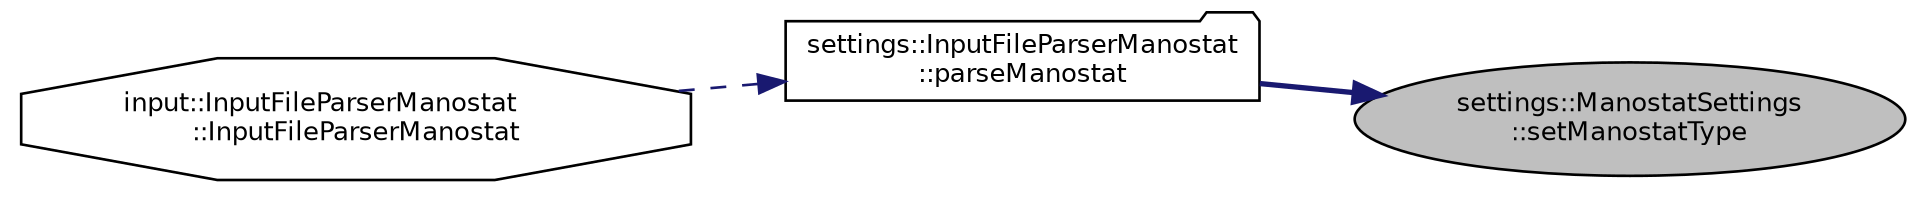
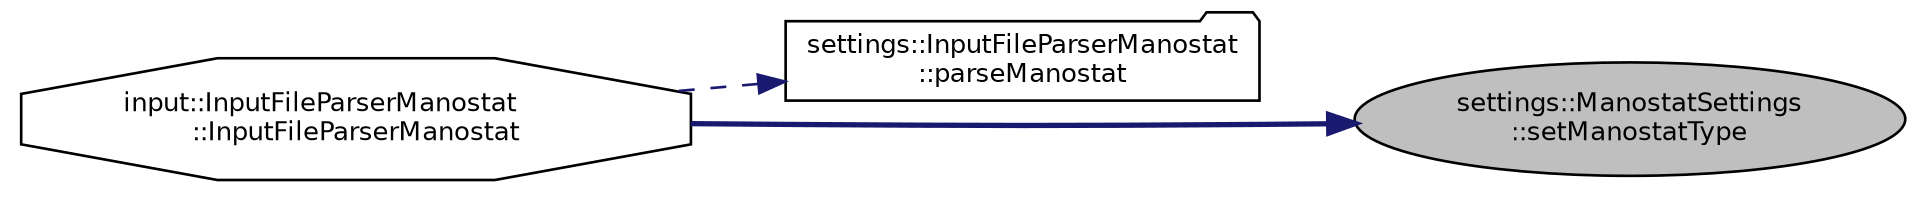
edge "settings::InputFileParserManostat ::parseManostat" -> "settings::ManostatSettings ::setManostatType": now "input::InputFileParserManostat ::InputFileParserManostat" -> "settings::ManostatSettings ::setManostatType"
